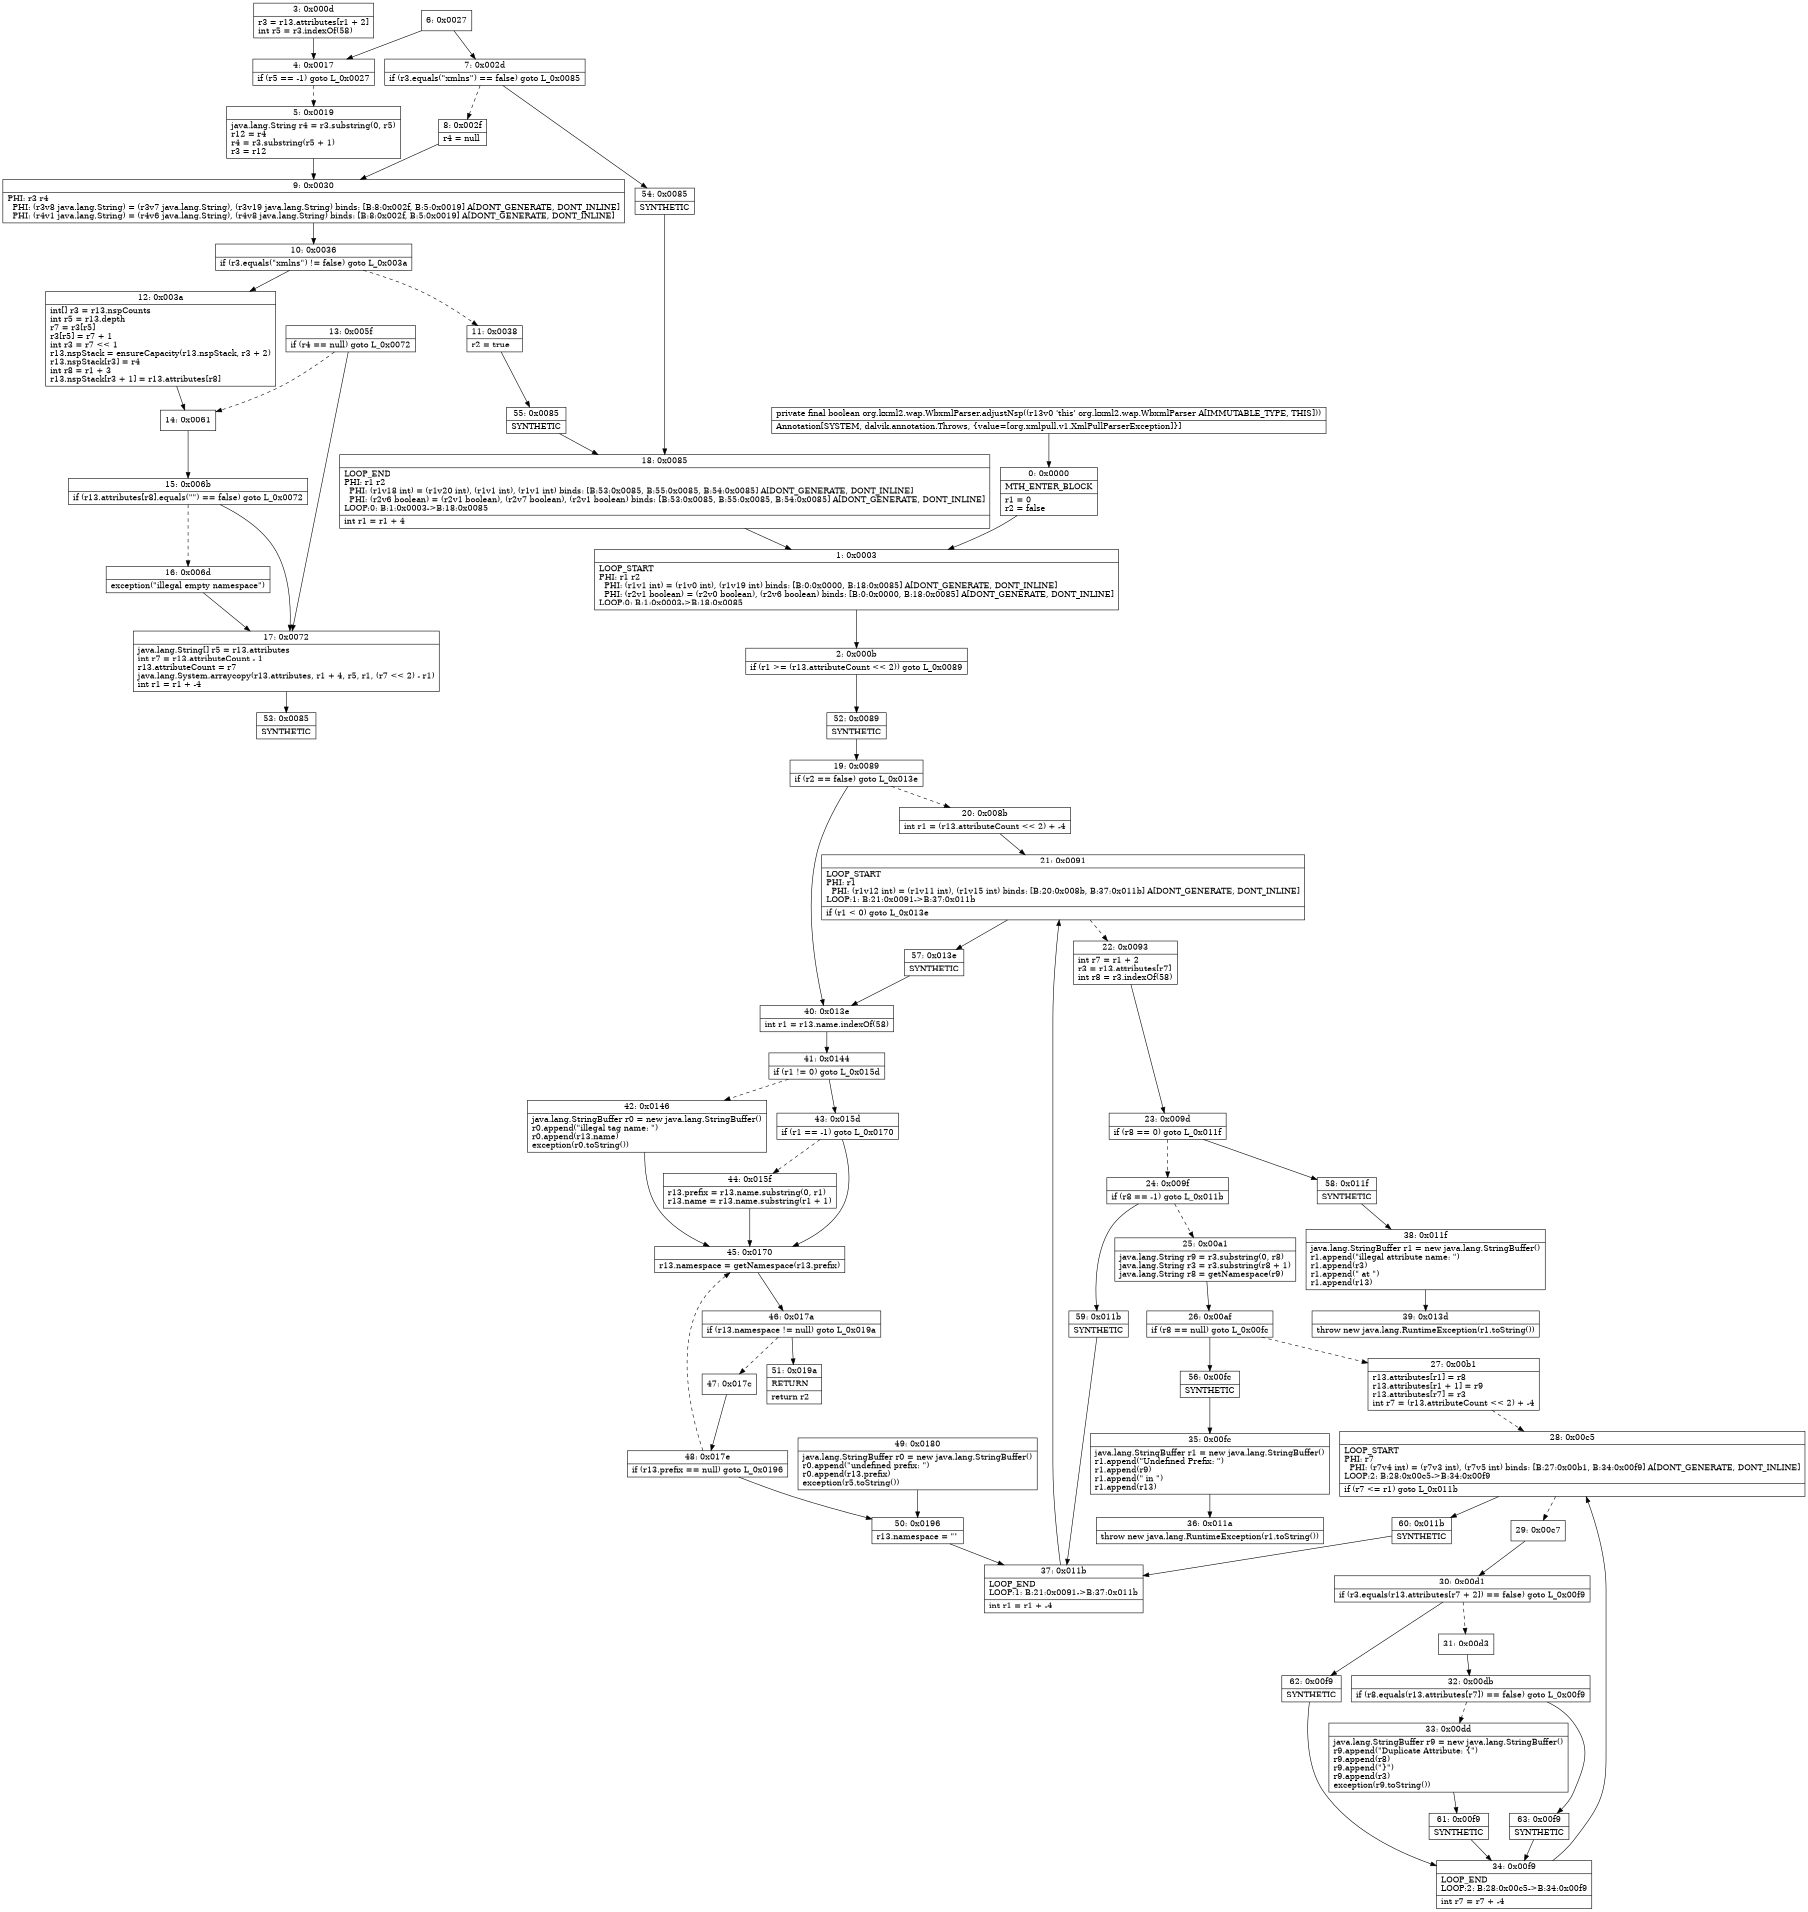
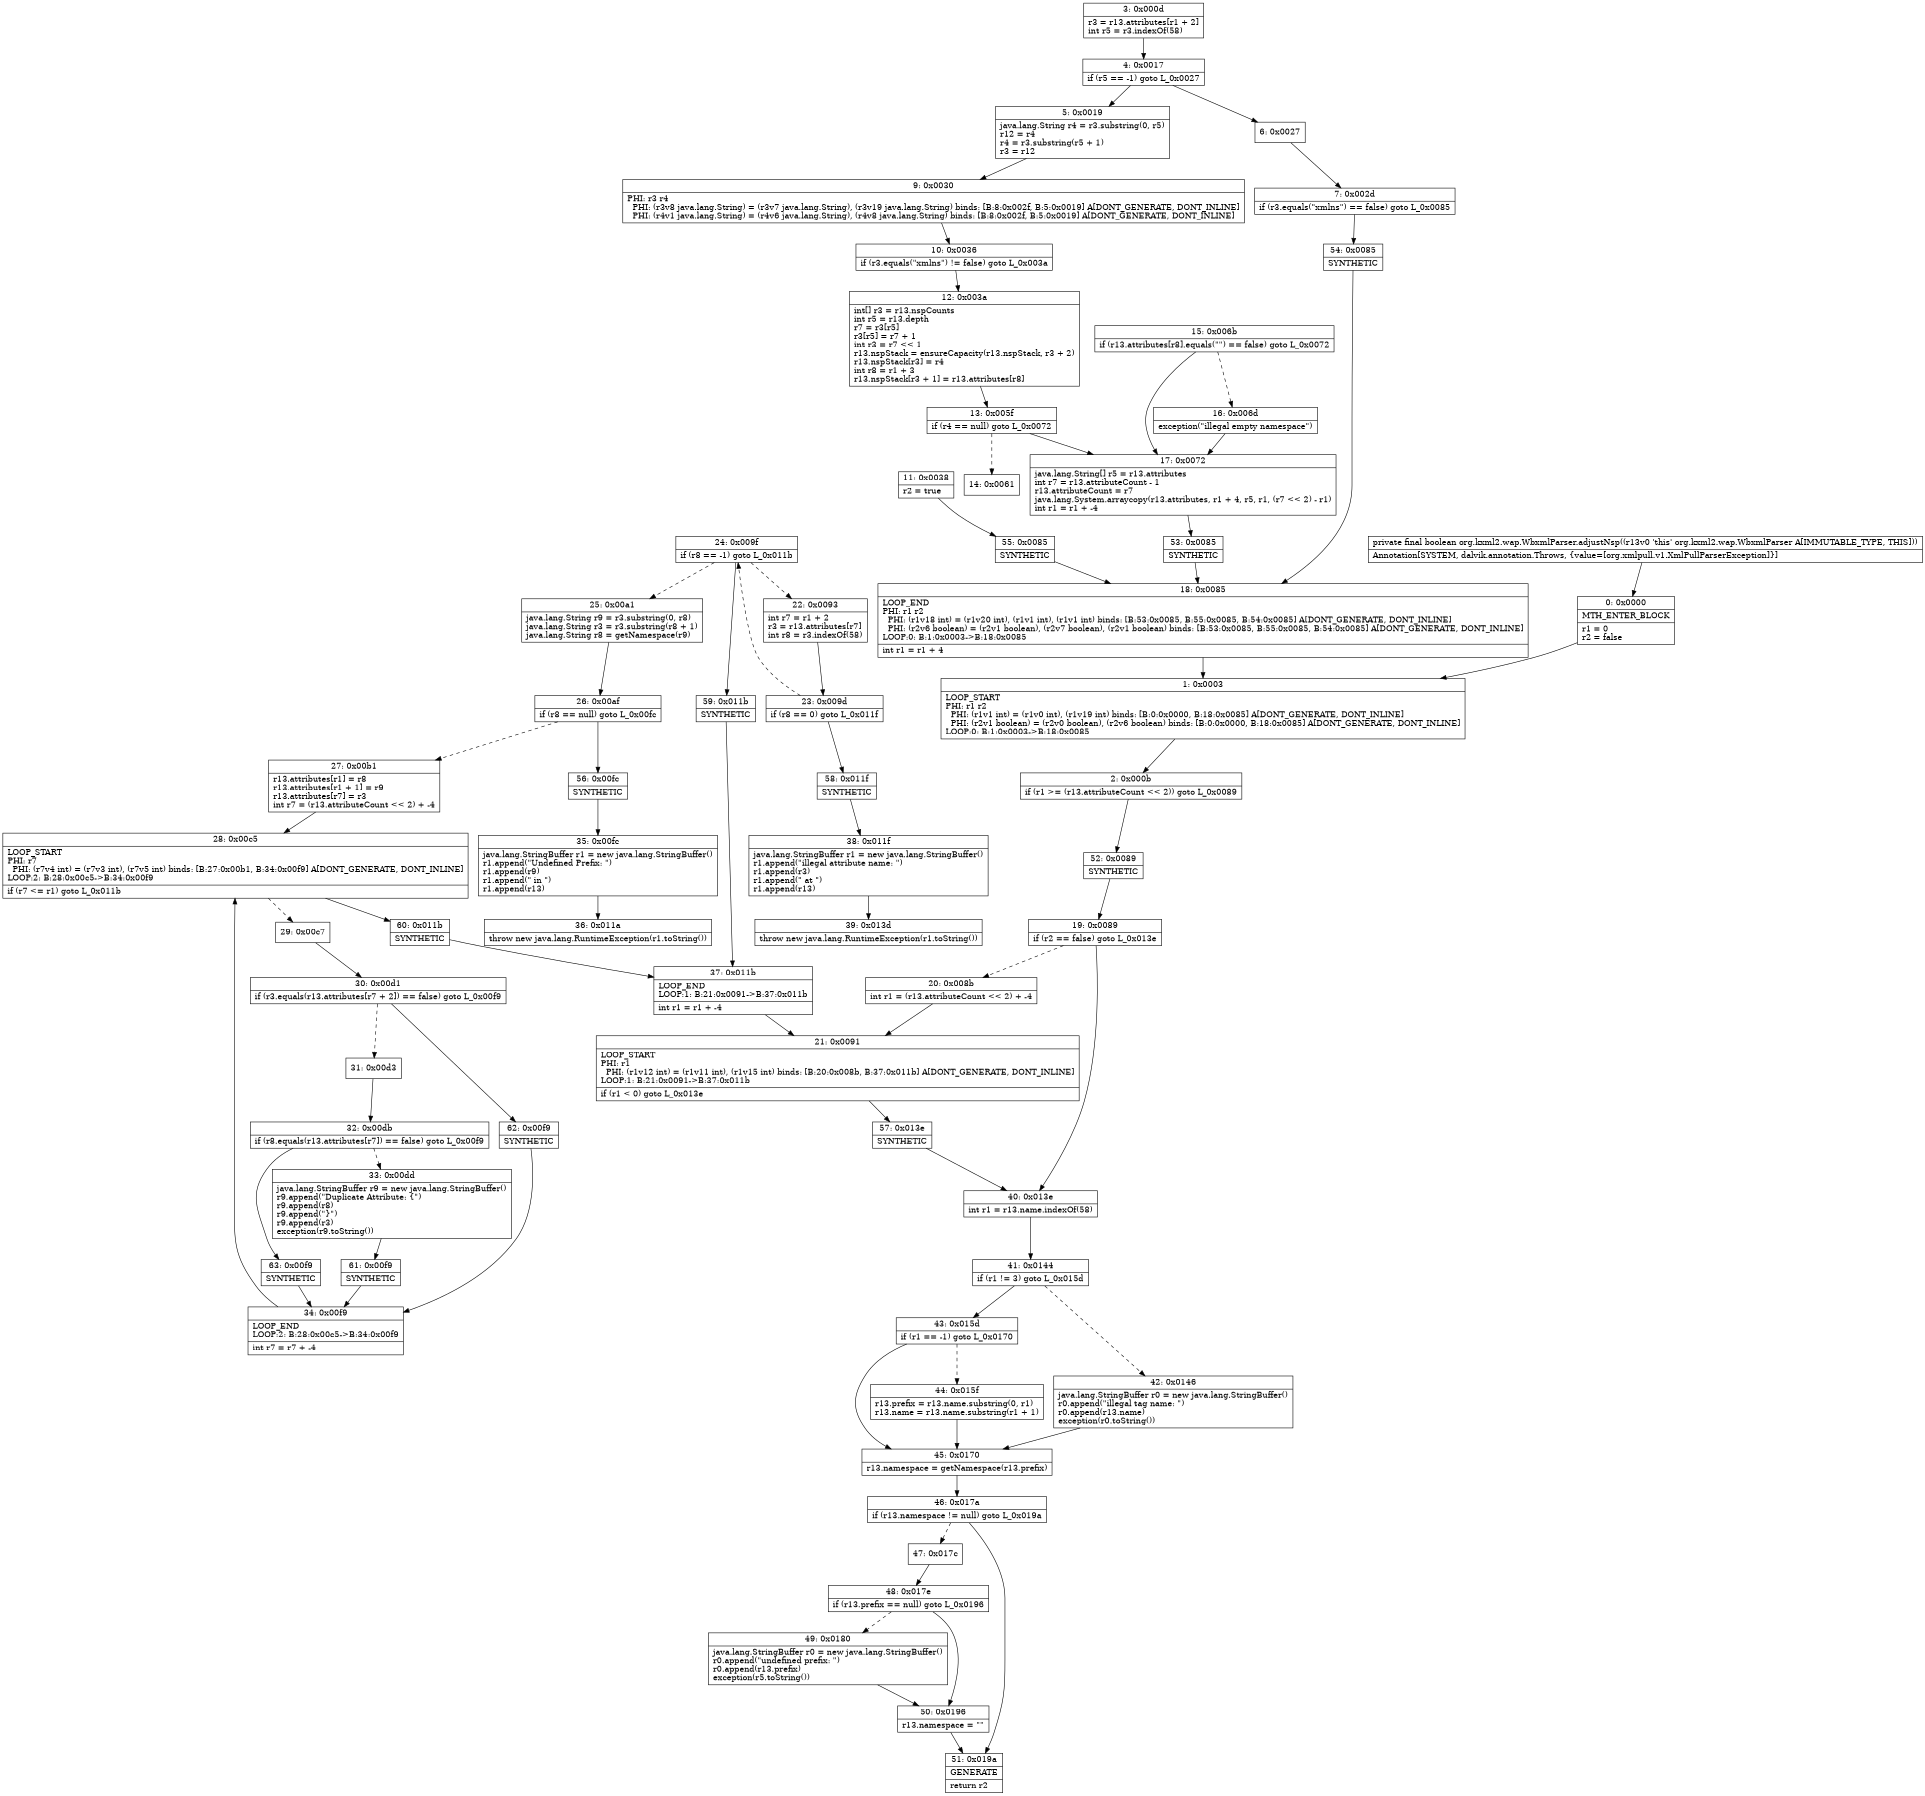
edge "6: 0x0027" -> "4: 0x0017": reversed
edge "4: 0x0017" -> "5: 0x0019": style dashed -> solid
node "8: 0x002f": removed
edge "10: 0x0036" -> "11: 0x0038": removed
edge "12: 0x003a" -> "14: 0x0061": now "12: 0x003a" -> "13: 0x005f"
edge "14: 0x0061" -> "15: 0x006b": removed
edge "53: 0x0085" -> "18: 0x0085": added
edge "21: 0x0091" -> "22: 0x0093": now "24: 0x009f" -> "22: 0x0093"
node "41: 0x0144": text "if (r1 != 0) goto L_0x015d" -> "if (r1 != 3) goto L_0x015d"
edge "48: 0x017e" -> "45: 0x0170": now "48: 0x017e" -> "49: 0x0180"
node "51: 0x019a": text "RETURN" -> "GENERATE"
edge "27: 0x00b1" -> "28: 0x00c5": style dashed -> solid
edge "50: 0x0196" -> "37: 0x011b": now "50: 0x0196" -> "51: 0x019a"
